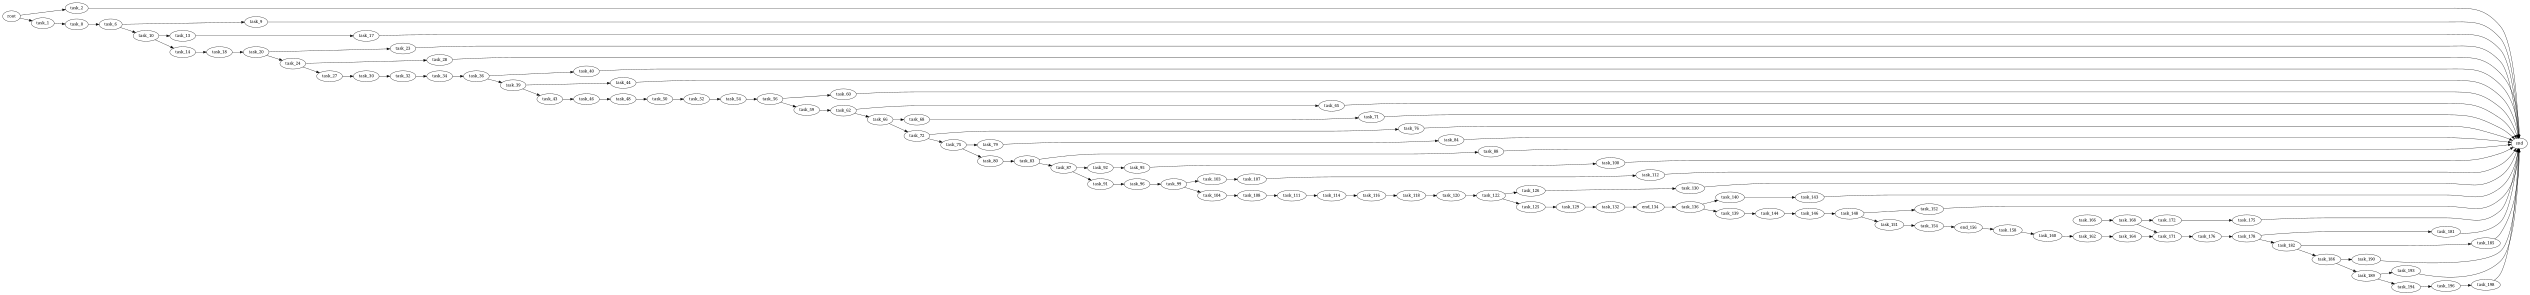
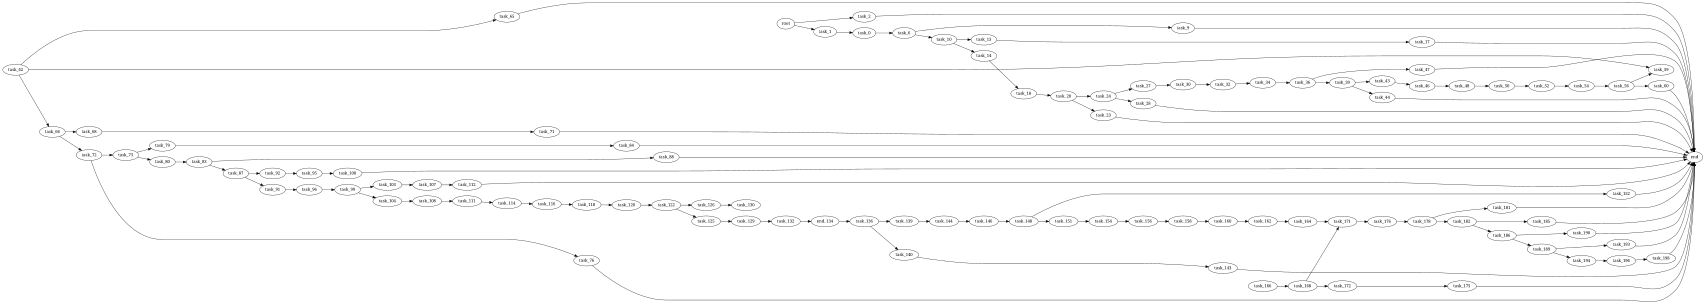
node "task_40": label "task_40" -> "task_47"
edge "task_59" -> "task_62": reversed
edge "task_130" -> "end": removed
node "end_156": label "end_156" -> "task_156"
